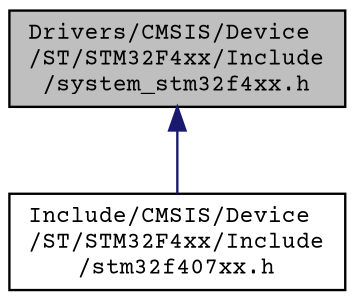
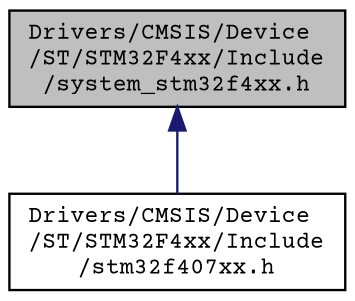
node "Include/CMSIS/Device /ST/STM32F4xx/Include /stm32f407xx.h": label "Include/CMSIS/Device /ST/STM32F4xx/Include /stm32f407xx.h" -> "Drivers/CMSIS/Device /ST/STM32F4xx/Include /stm32f407xx.h"
